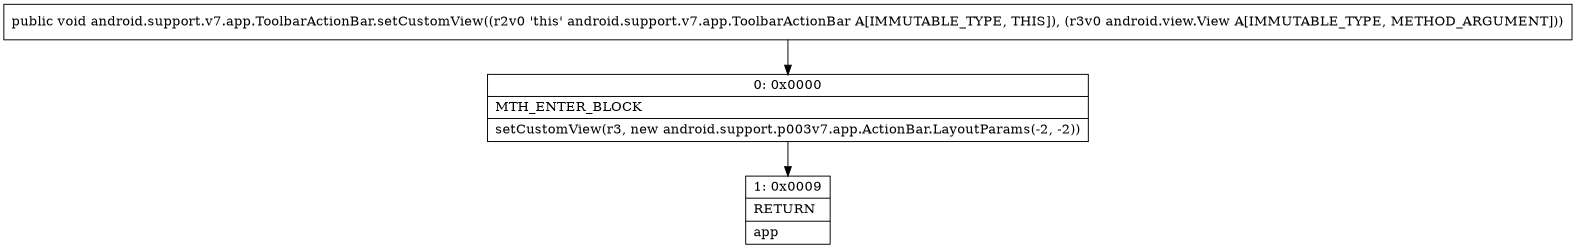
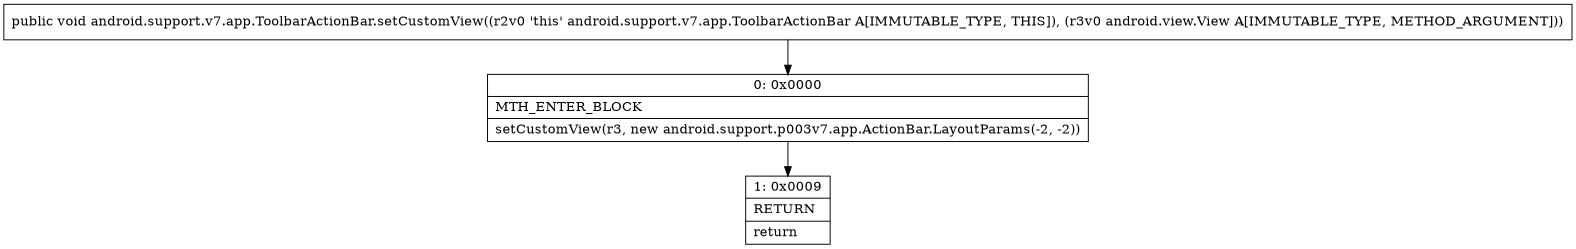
node "1: 0x0009": text "app" -> "return"
